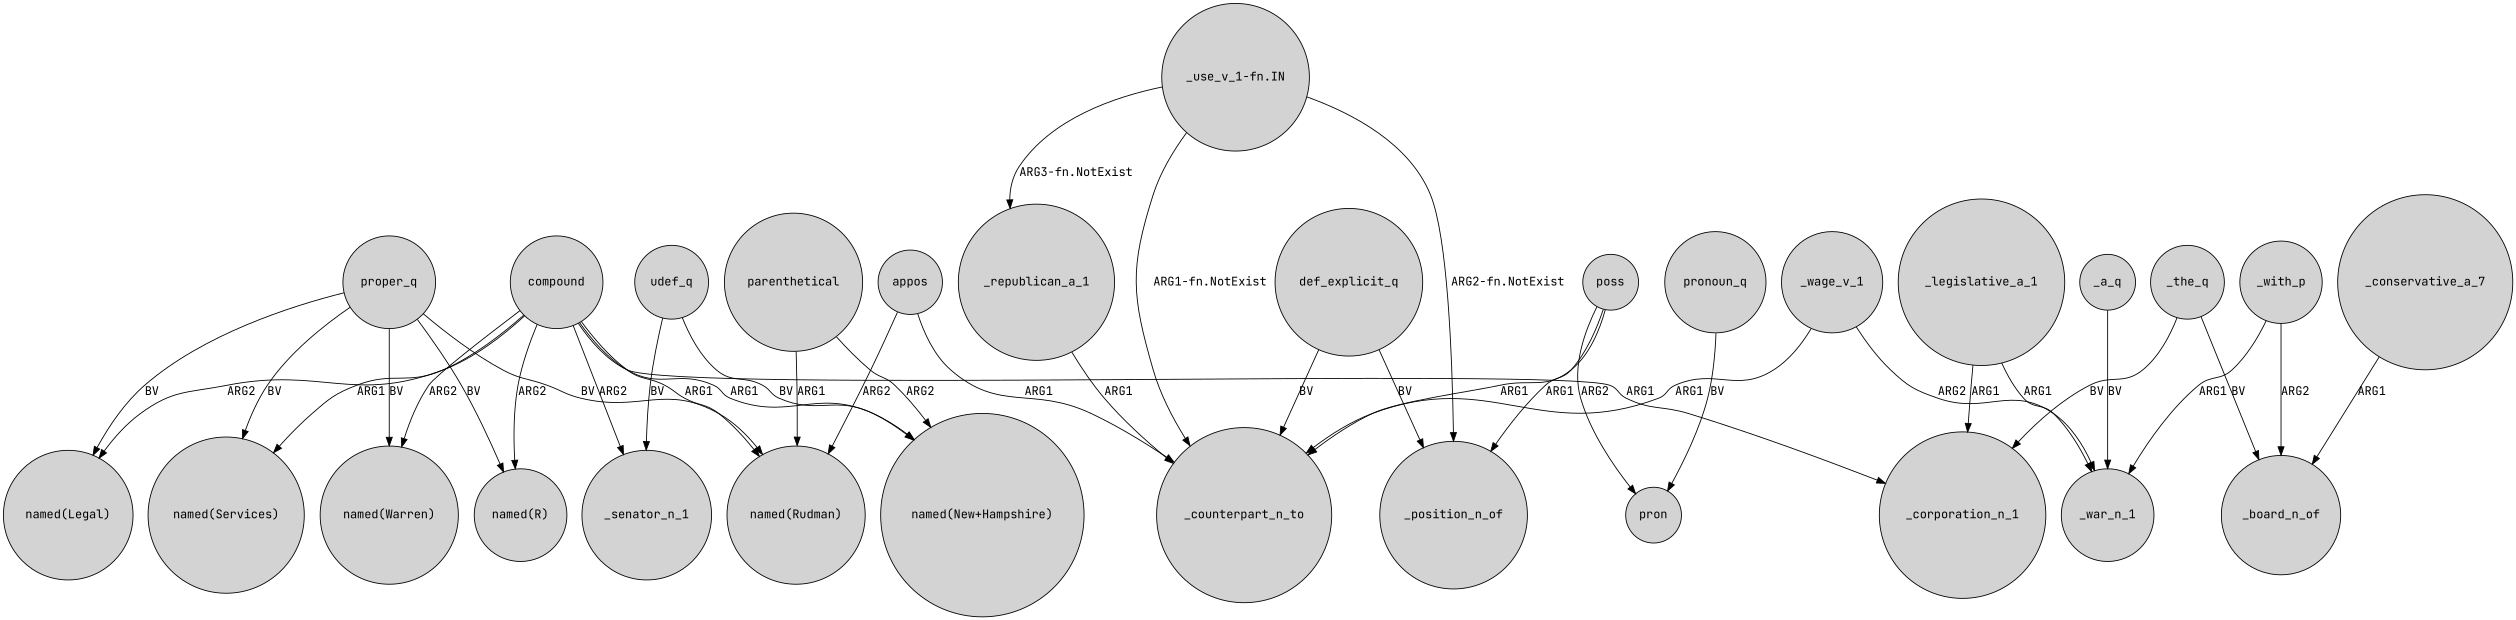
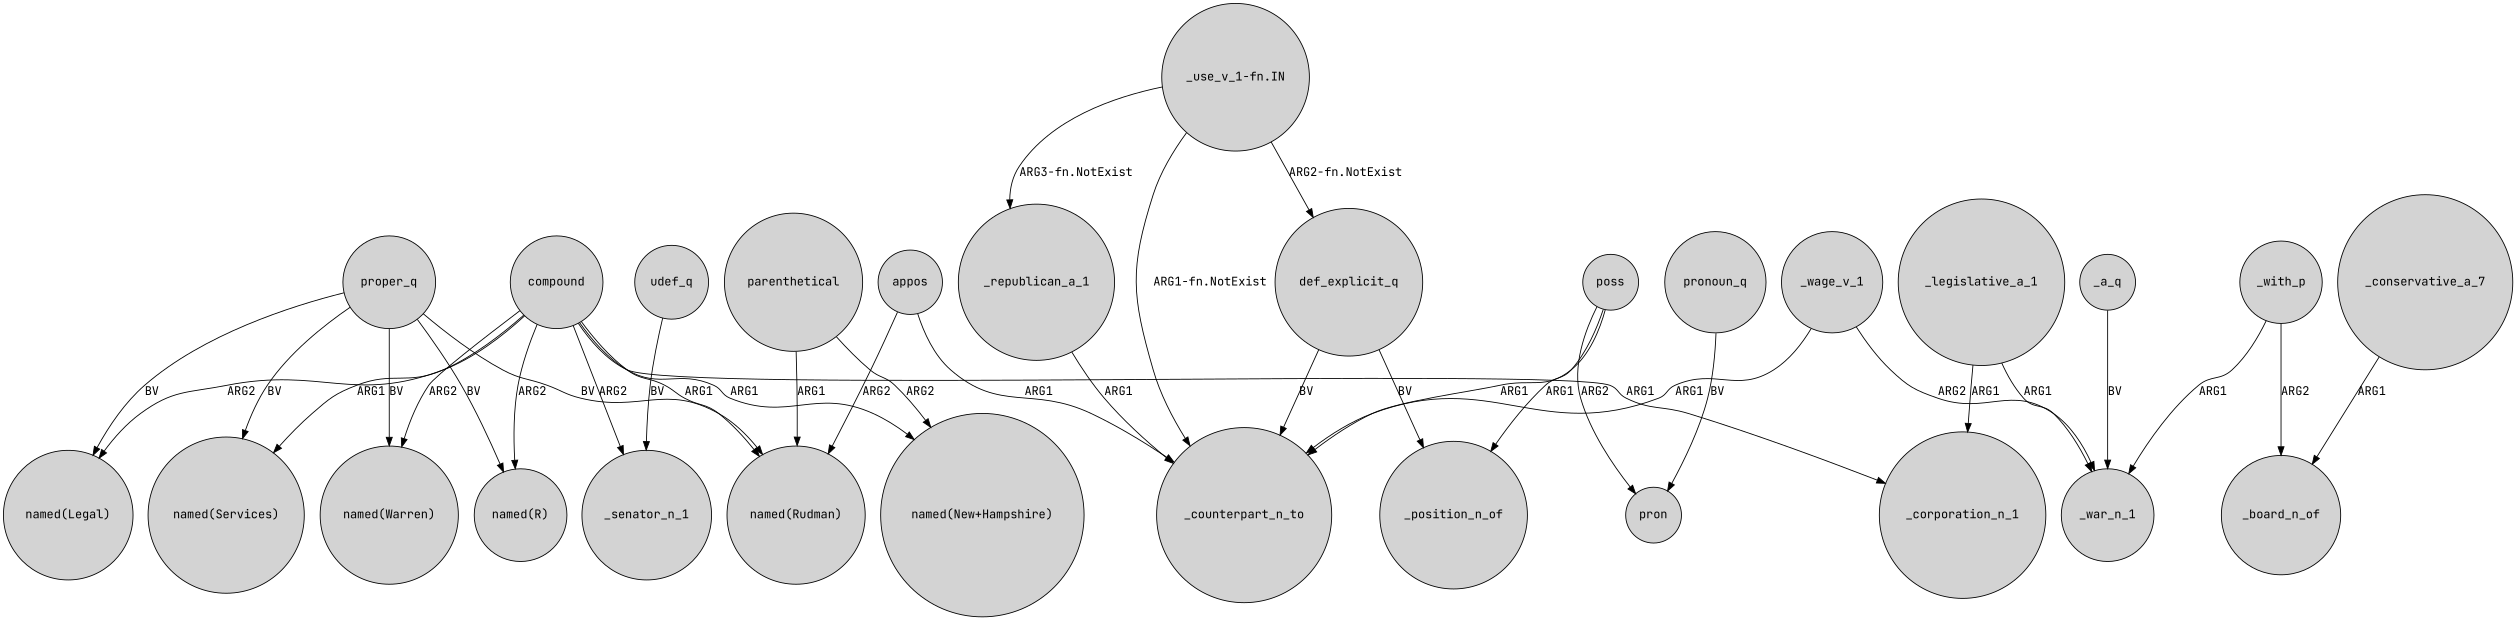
edge "_use_v_1-fn.IN" -> "_position_n_of": now "_use_v_1-fn.IN" -> "def_explicit_q"
node "_the_q": removed
edge "udef_q" -> "named(New+Hampshire)": removed, label "BV"
